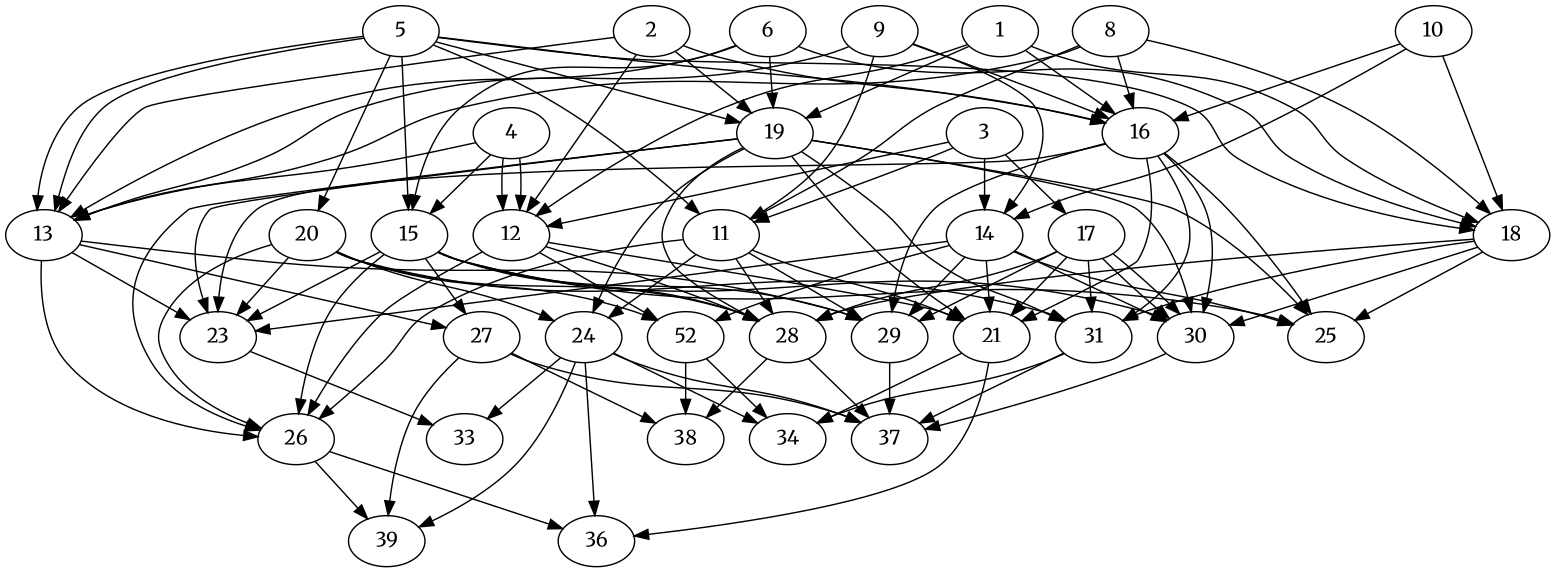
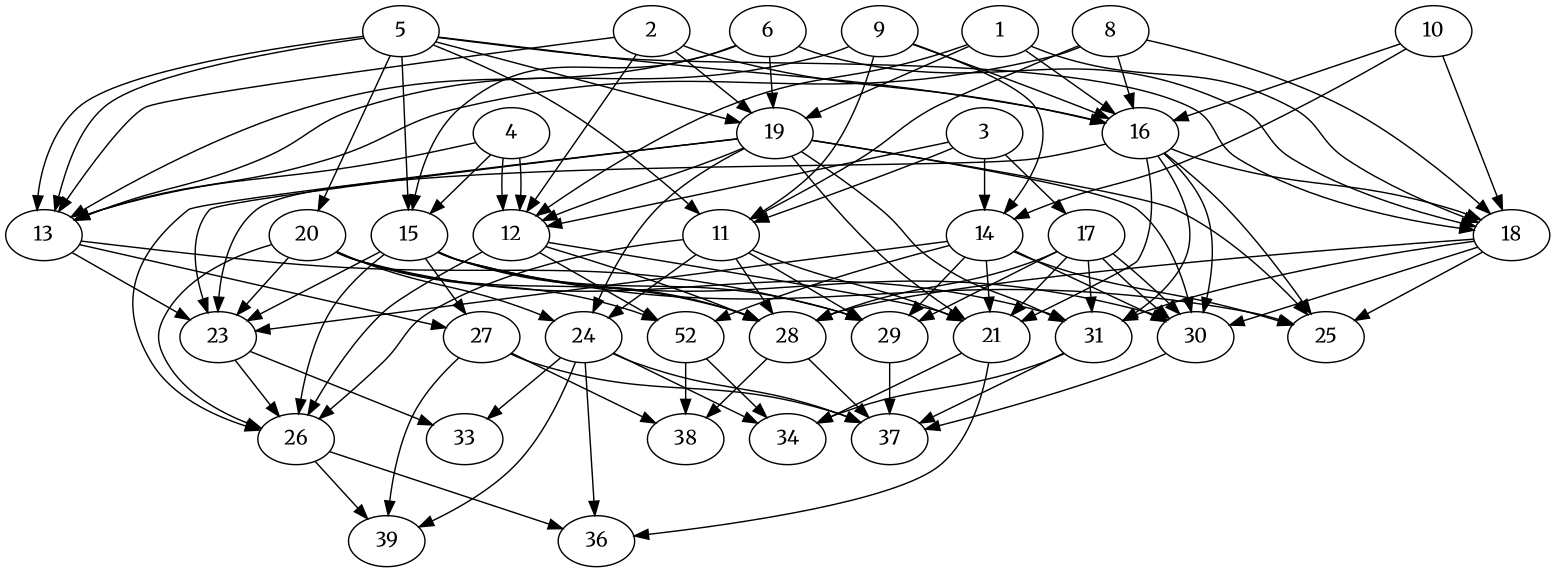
edge "16" -> "29": now "16" -> "18"
edge "19" -> "28": now "19" -> "12"
edge "13" -> "26": now "23" -> "26"
